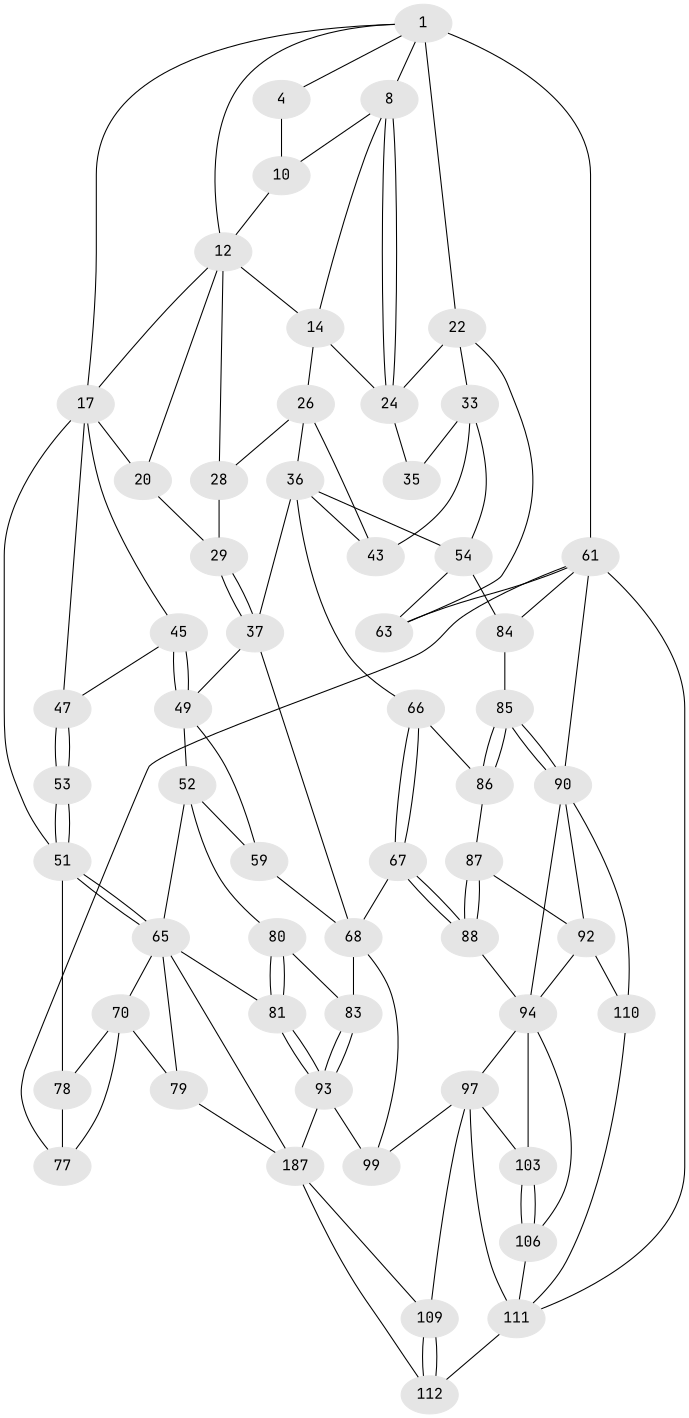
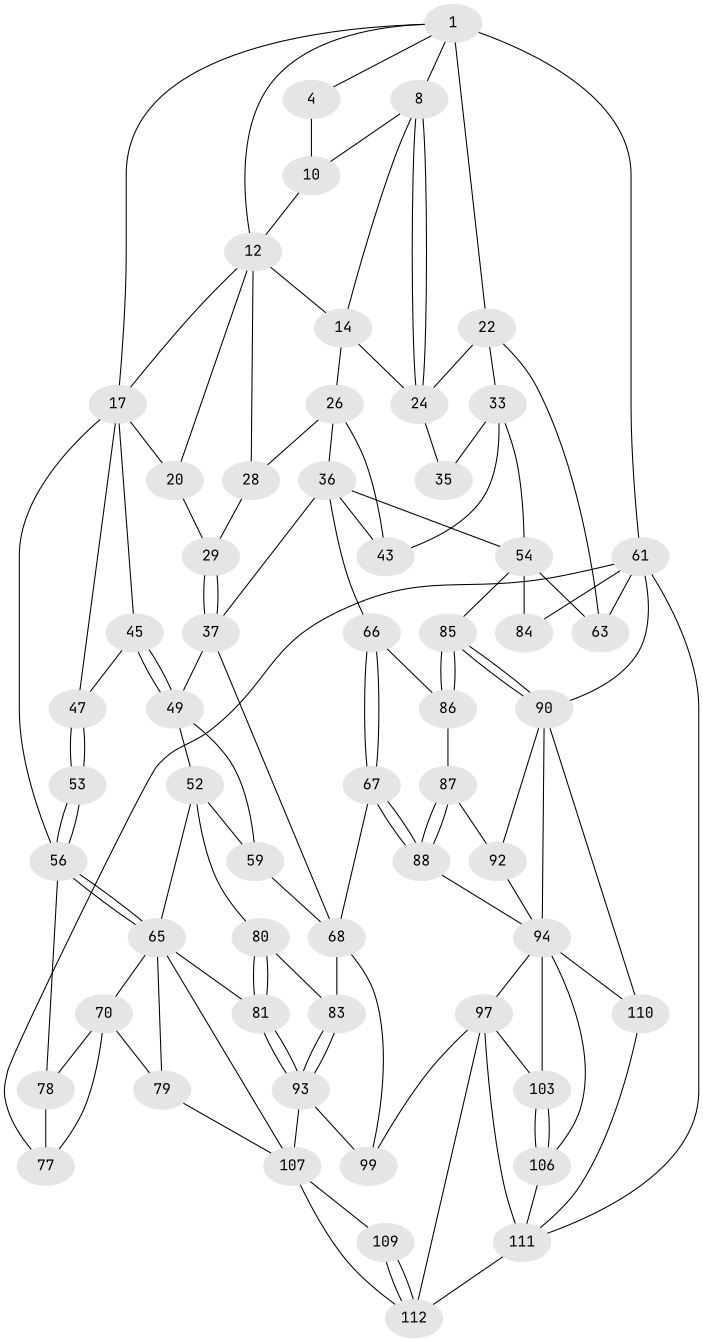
edge "84" -- "85": now "54" -- "85"
node "51": label "51" -> "56"
edge "92" -- "110": now "94" -- "110"
node "187": label "187" -> "107"
edge "97" -- "109": now "97" -- "112"
